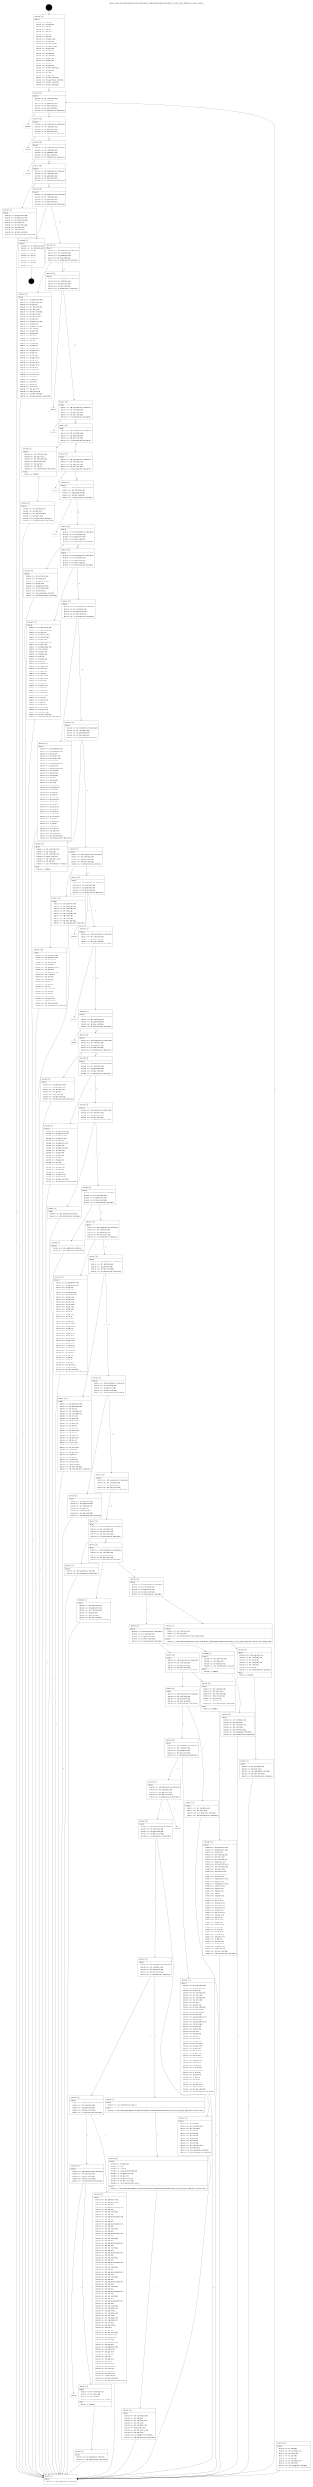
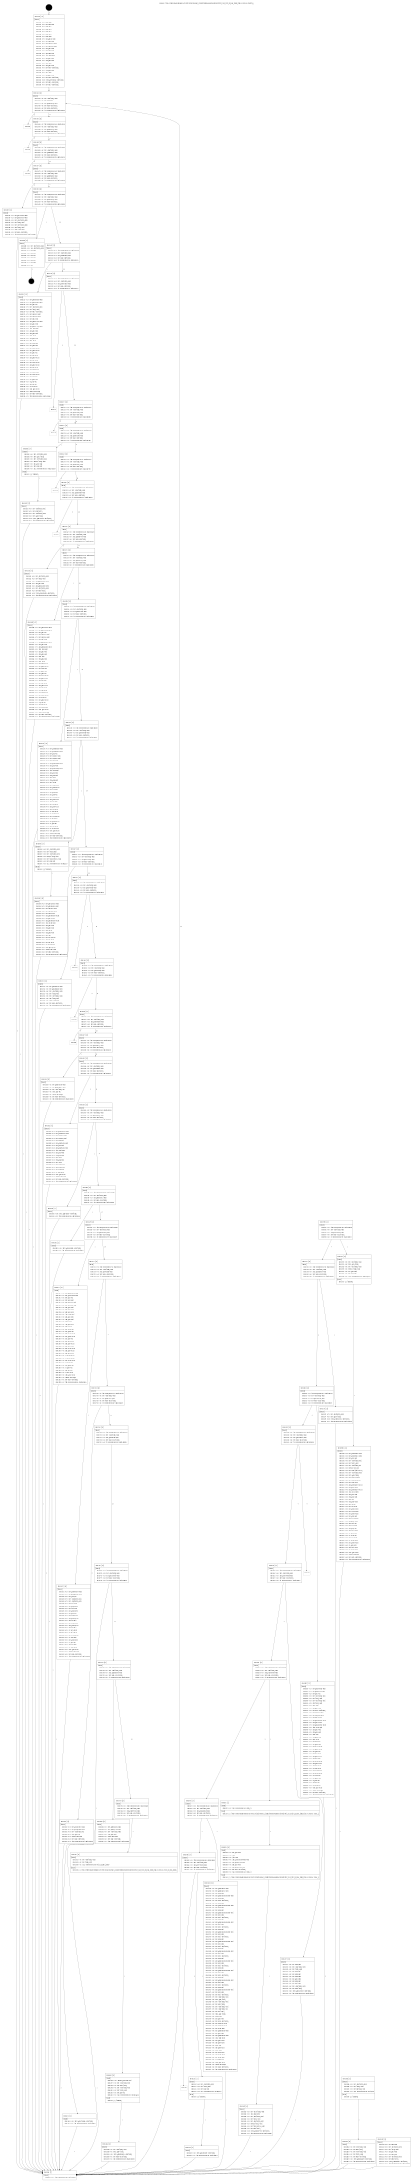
node "0x4017bb [28]": removed
